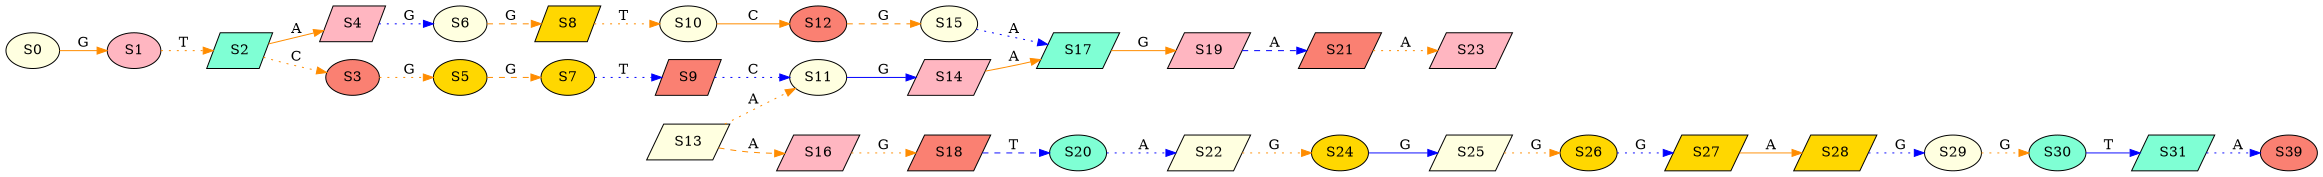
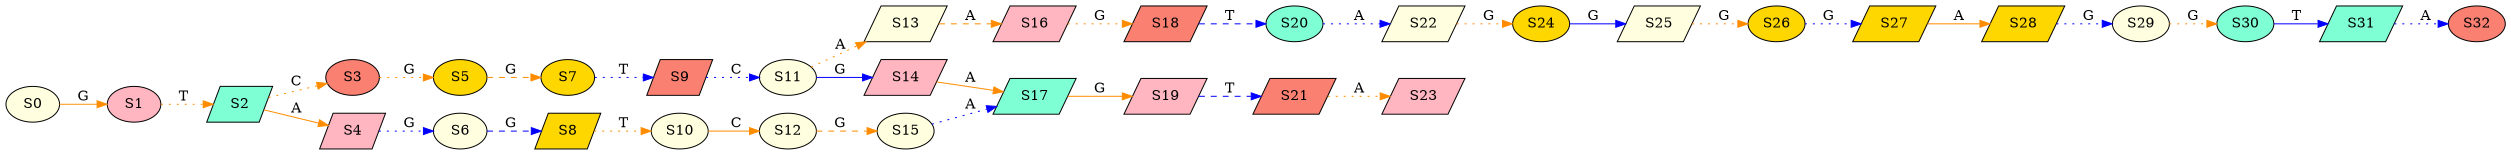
edge "S6" -> "S8": color darkorange -> blue
node "S12": fillcolor salmon -> lightyellow
edge "S19" -> "S21": label "A" -> "T"
edge "S13" -> "S11": reversed
node "S39": label "S39" -> "S32"
